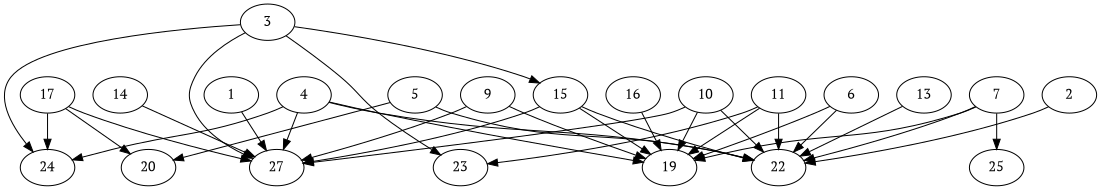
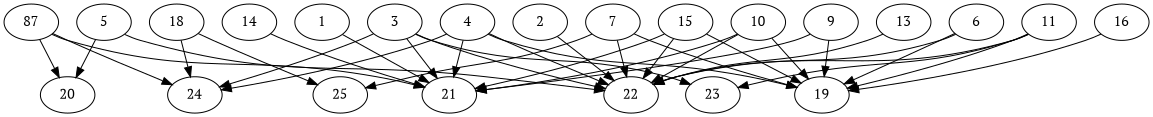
node "18": added
edge "3" -> "15": now "3" -> "22"
node "17": label "17" -> "87"
node "27": label "27" -> "21"
